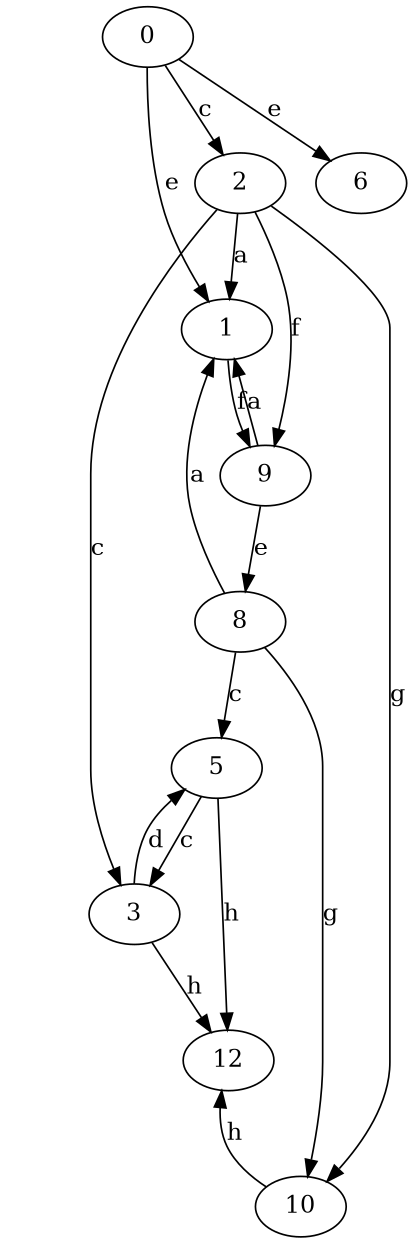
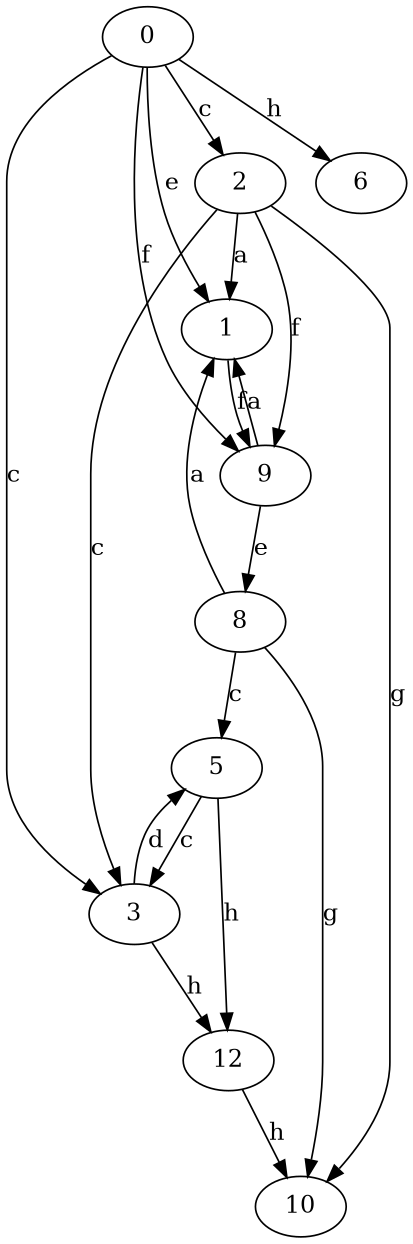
edge "0" -> "6": label "e" -> "h"
edge "0" -> "9": added, label "f"
edge "0" -> "3": added, label "c"
edge "10" -> "12": reversed
